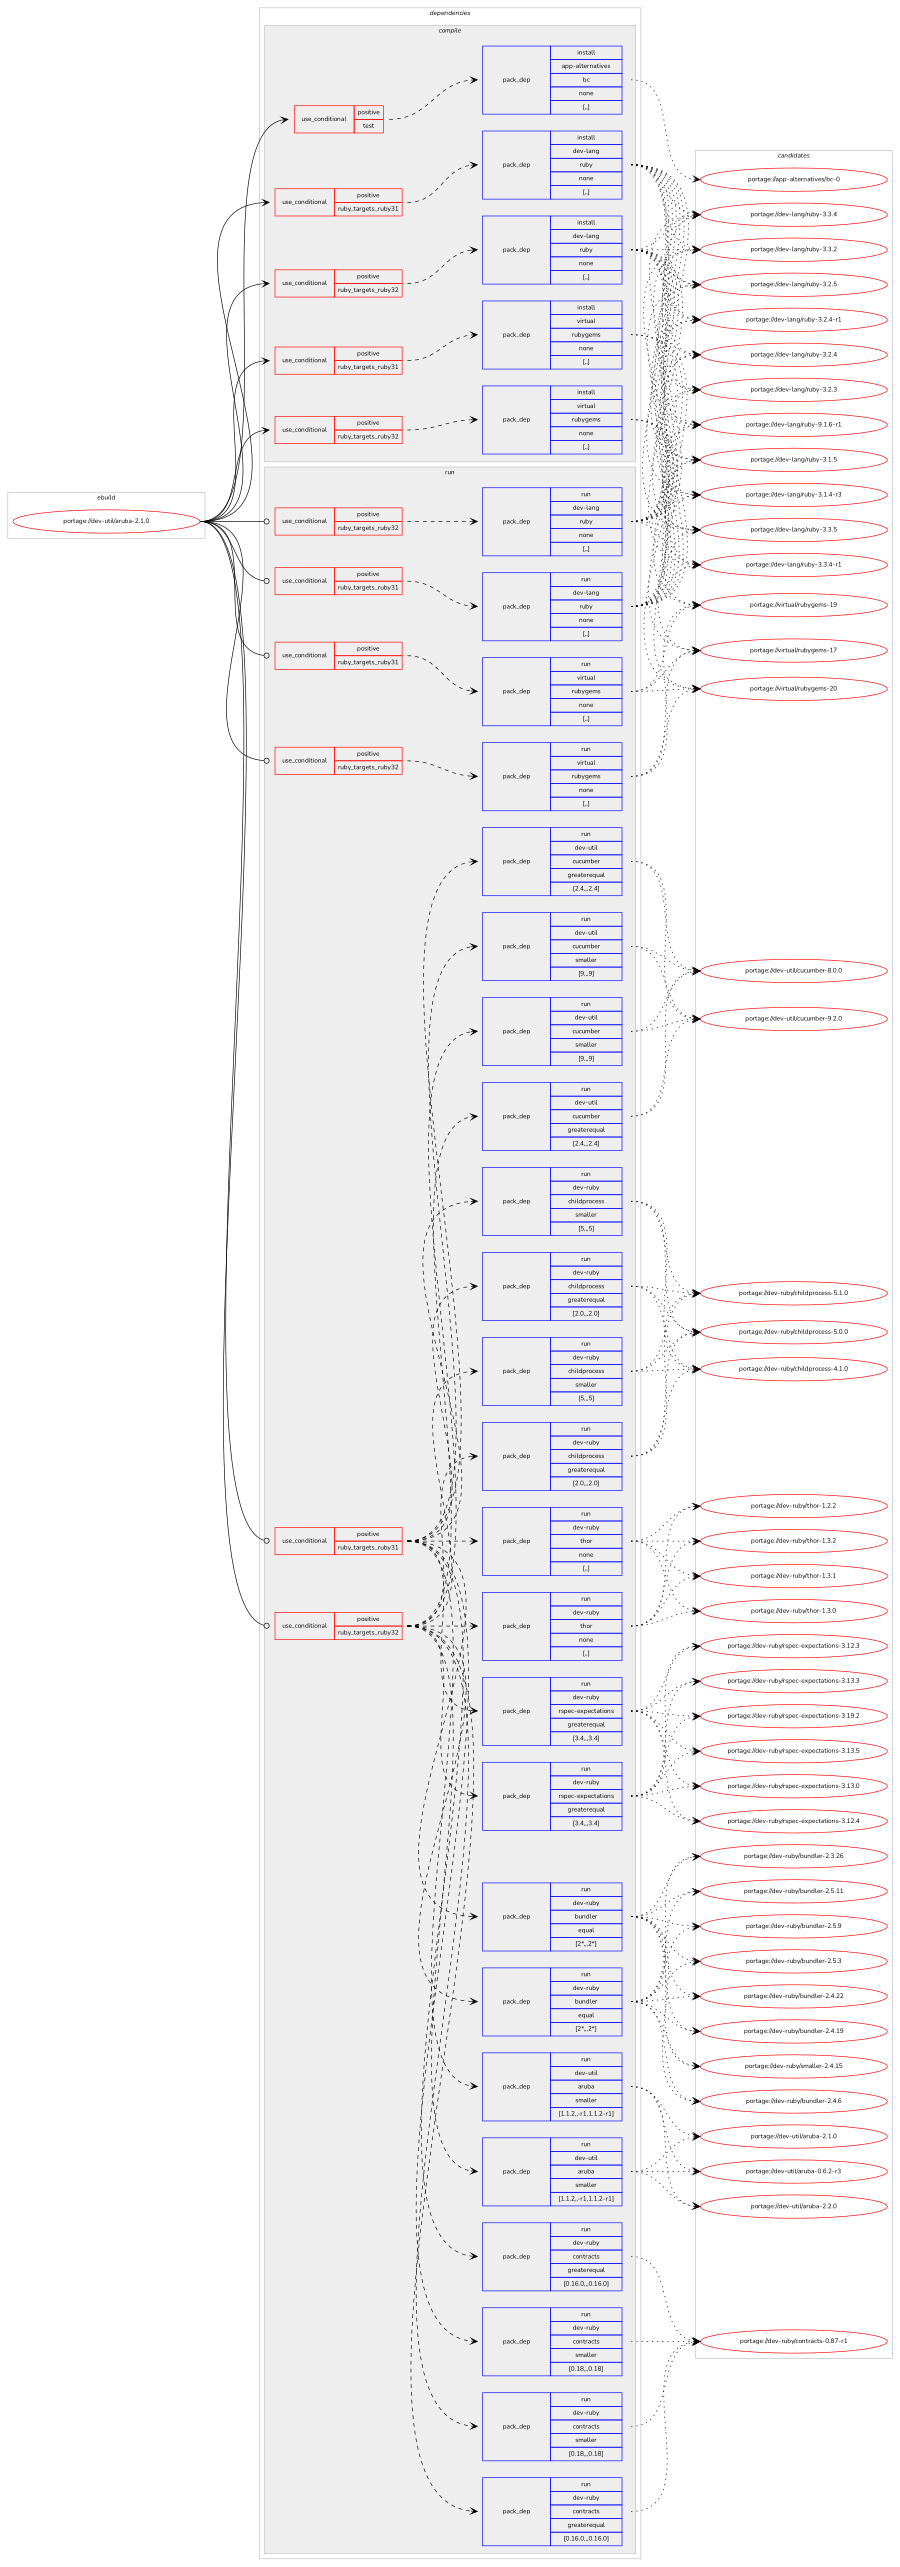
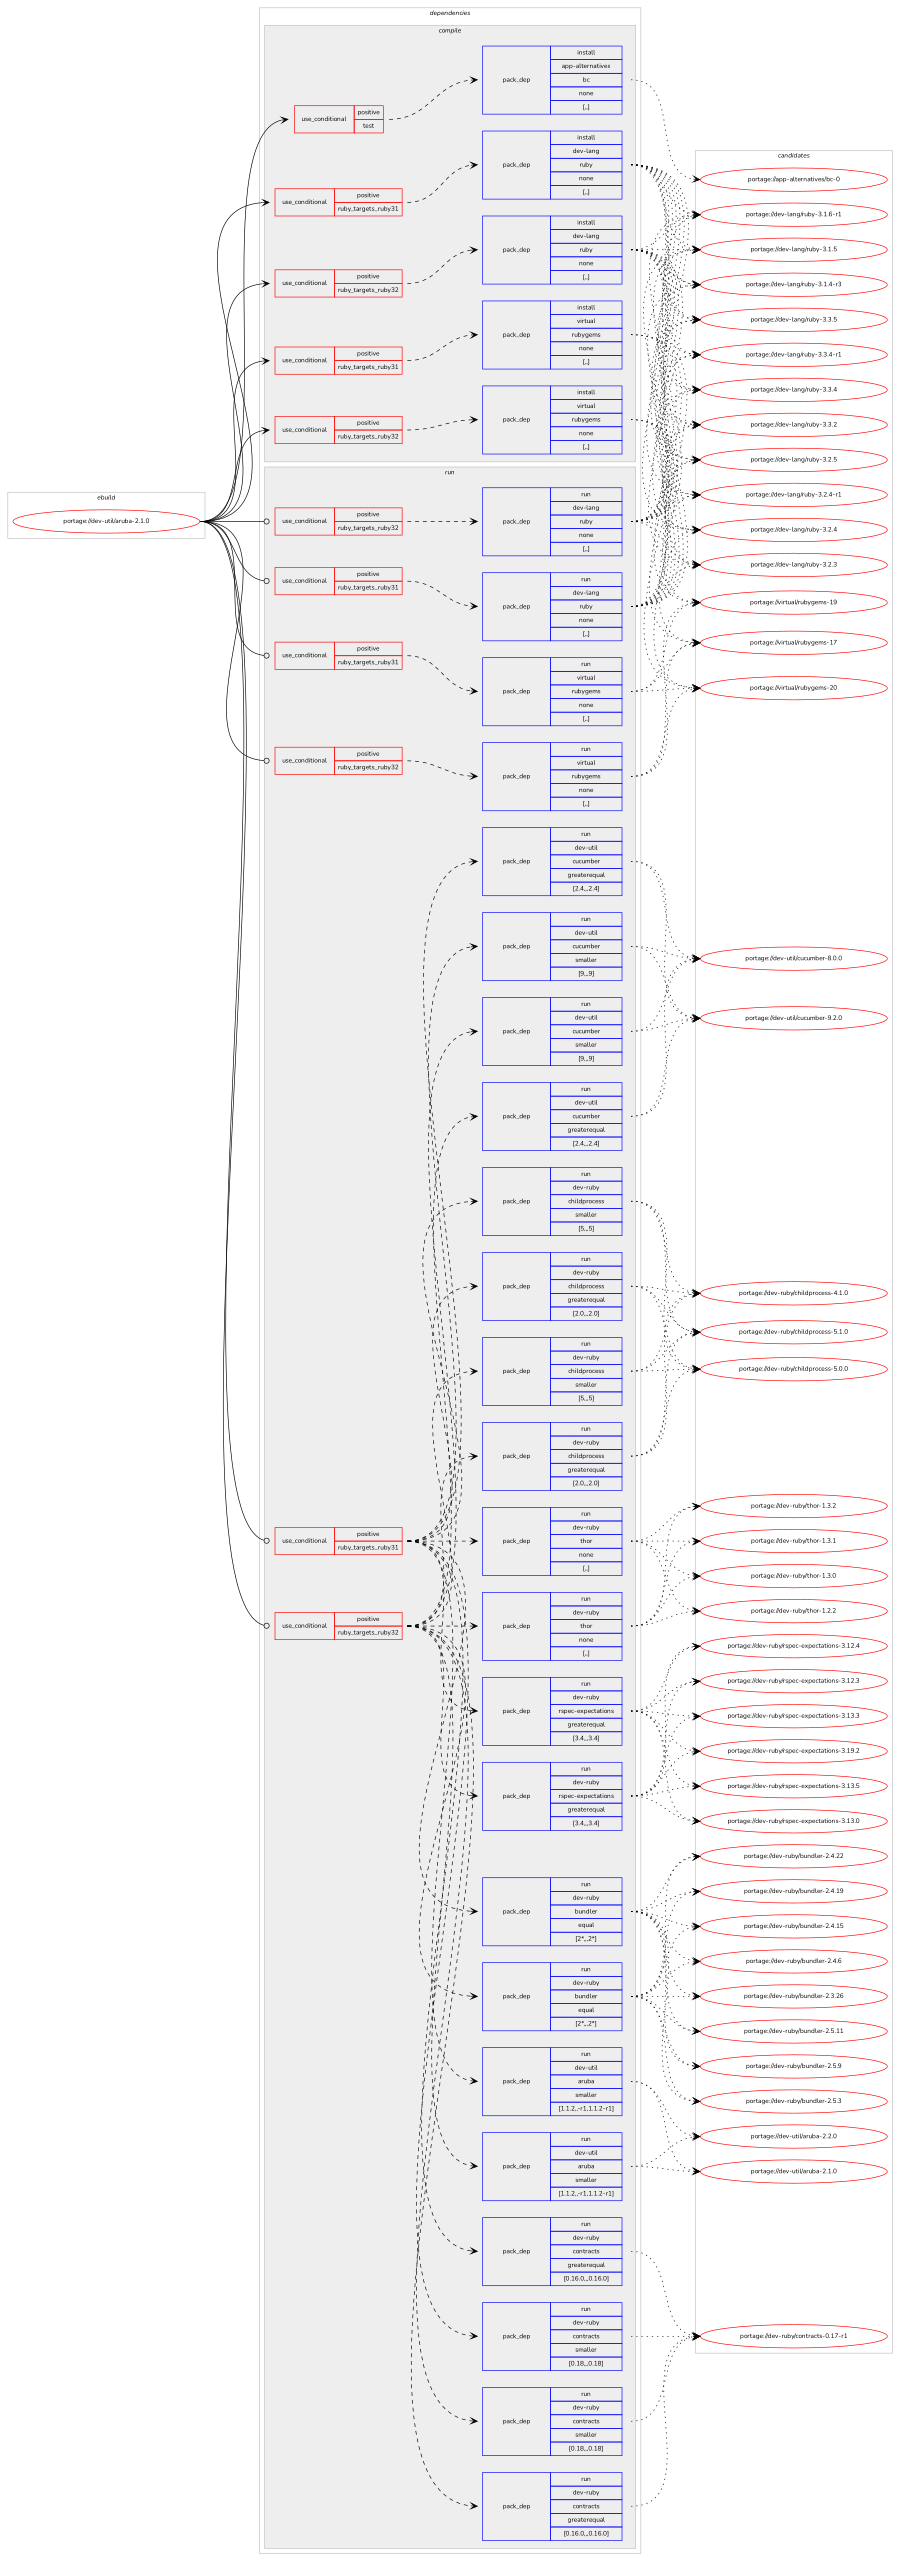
node "portage://dev-lang/ruby-9.1.6-r1": label "portage://dev-lang/ruby-9.1.6-r1" -> "portage://dev-lang/ruby-3.1.6-r1"
node "portage://dev-ruby/smaller-2.4.15": label "portage://dev-ruby/smaller-2.4.15" -> "portage://dev-ruby/bundler-2.4.15"
node "portage://dev-util/aruba-0.6.2-r3": removed
node "portage://dev-ruby/contracts-0.87-r1": label "portage://dev-ruby/contracts-0.87-r1" -> "portage://dev-ruby/contracts-0.17-r1"
